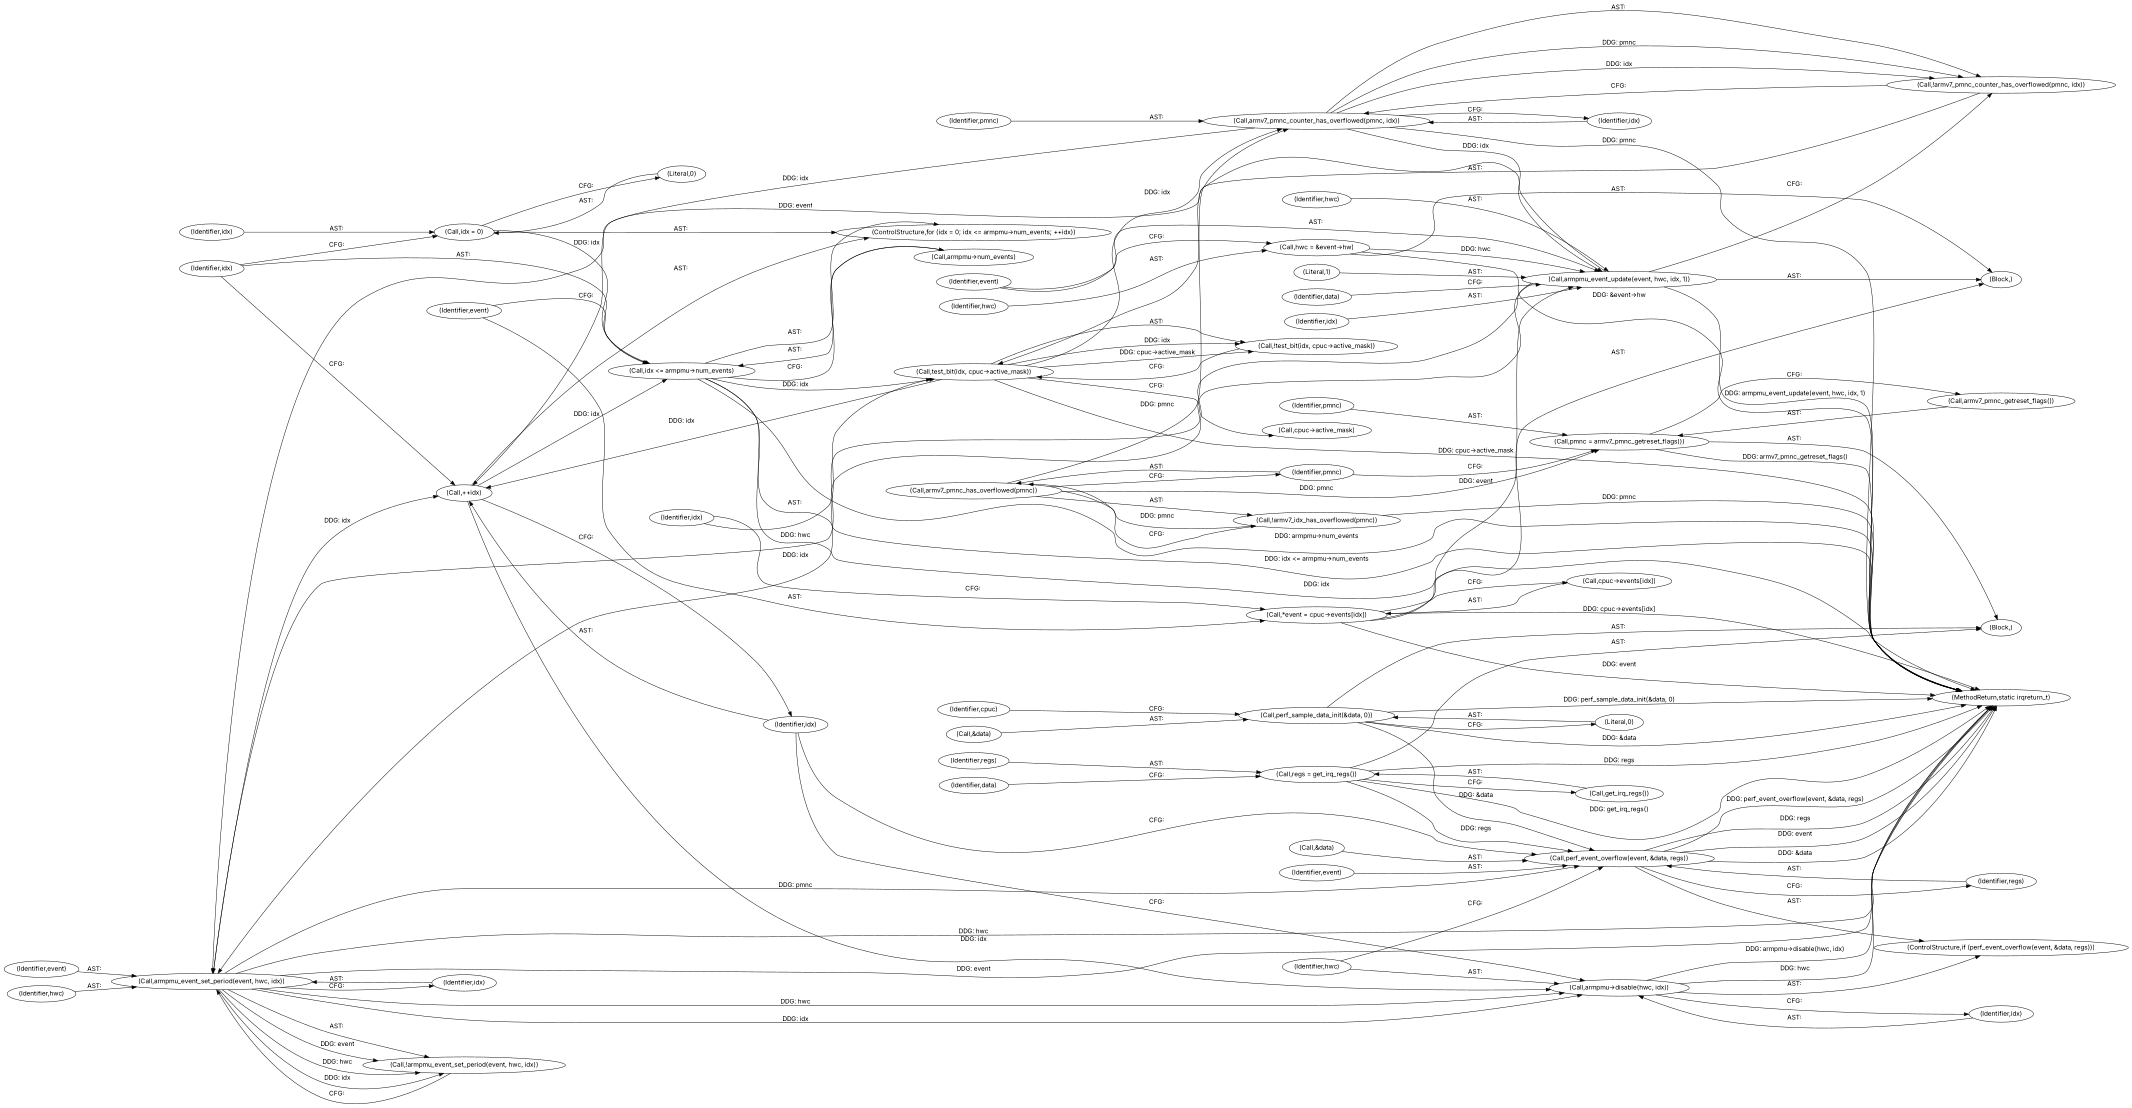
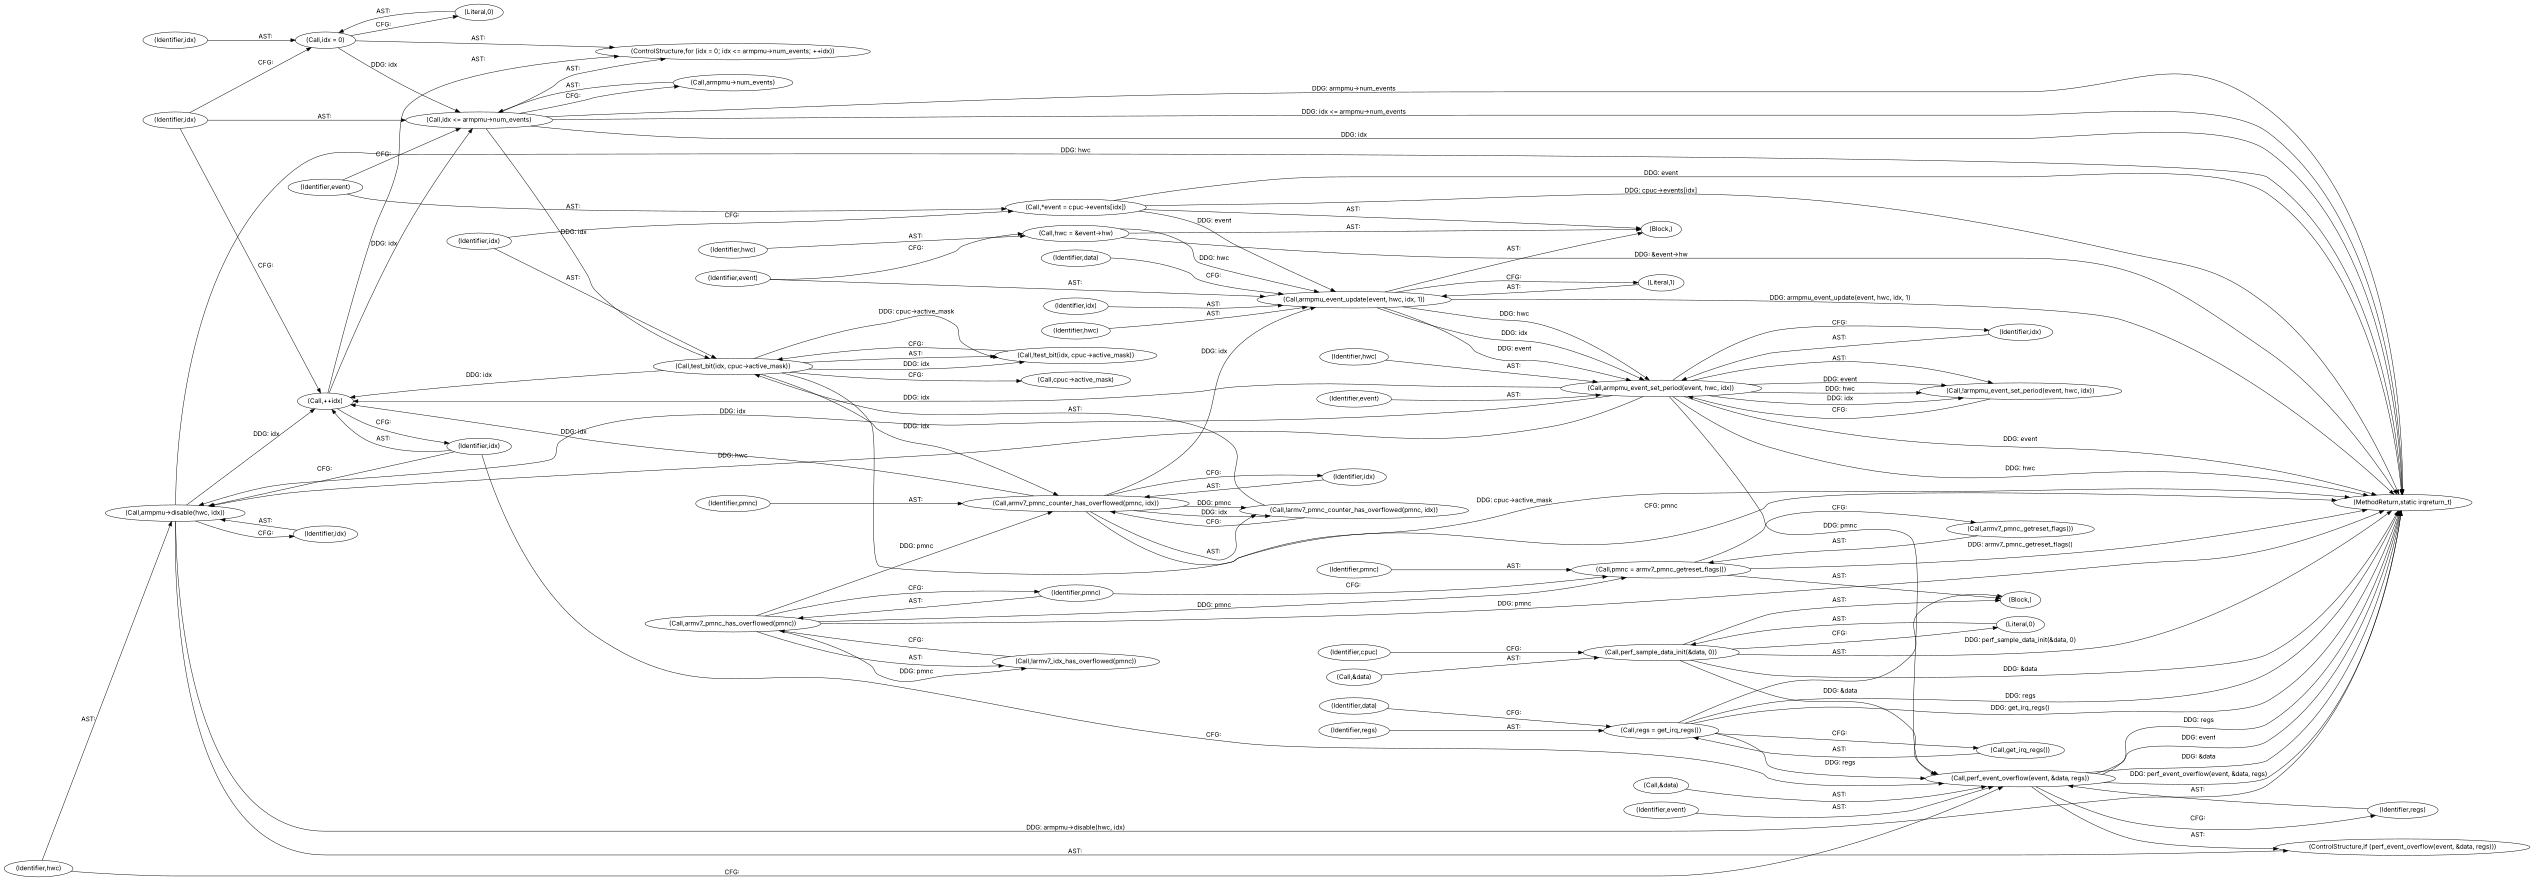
edge "(Call,armv7_pmnc_counter_has_overflowed(pmnc, idx))" -> "(MethodReturn,static irqreturn_t)": label "DDG: pmnc" -> "CFG: pmnc"
edge "(Call,armpmu_event_update(event, hwc, idx, 1))" -> "(Call,!armv7_pmnc_counter_has_overflowed(pmnc, idx))": now "(Call,armpmu_event_update(event, hwc, idx, 1))" -> "(Literal,1)"
edge "(Call,!armv7_idx_has_overflowed(pmnc))" -> "(MethodReturn,static irqreturn_t)": now "(Call,armv7_pmnc_has_overflowed(pmnc))" -> "(MethodReturn,static irqreturn_t)"
node "(Call,cpuc->events[idx])": removed
edge "(Call,++idx)" -> "(Call,armpmu->disable(hwc, idx))": reversed
